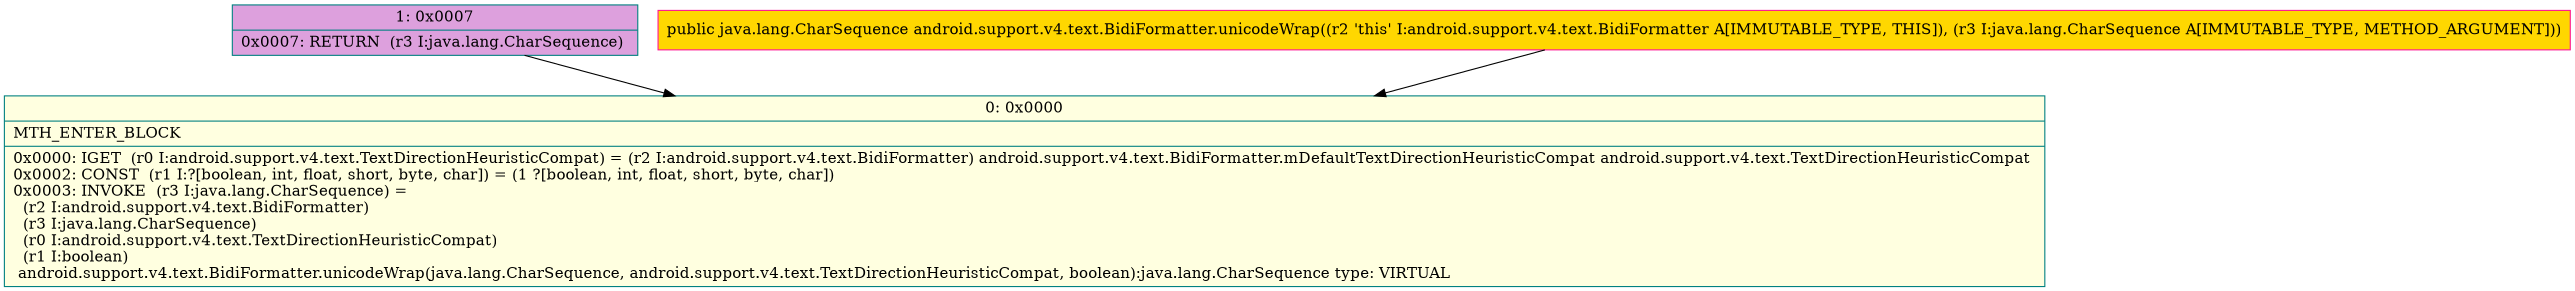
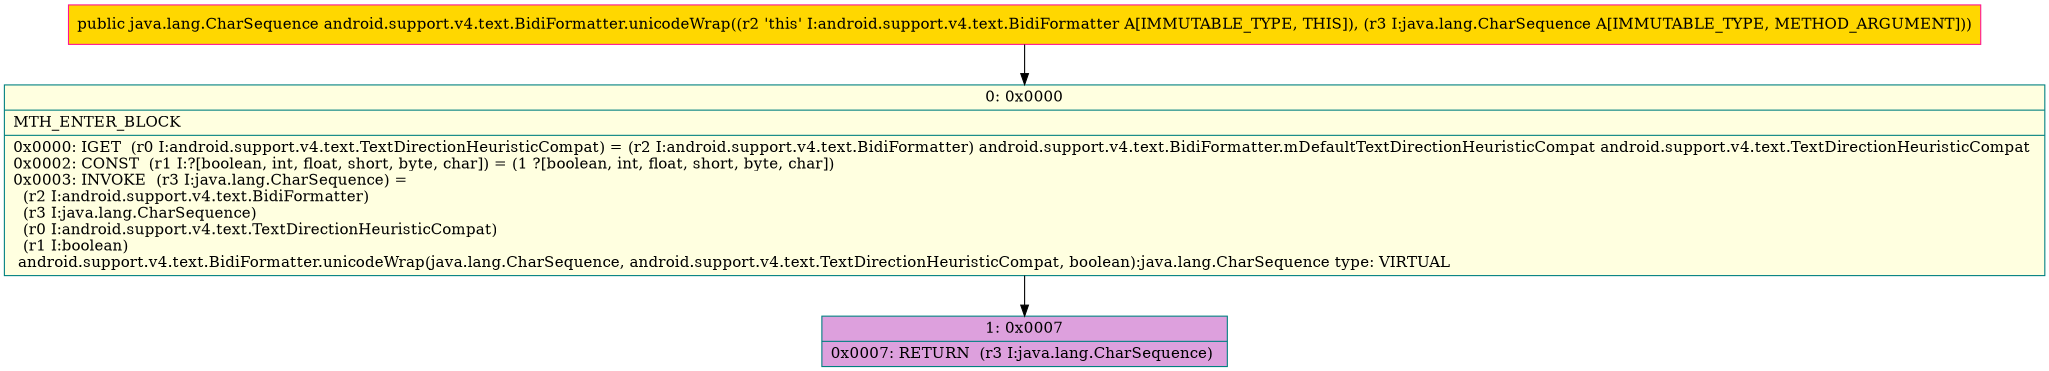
edge "1: 0x0007" -> "0: 0x0000": reversed
